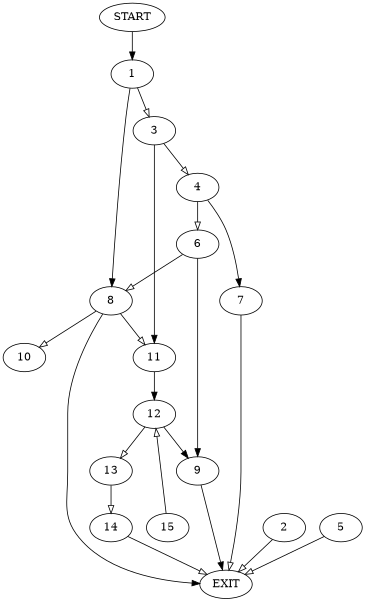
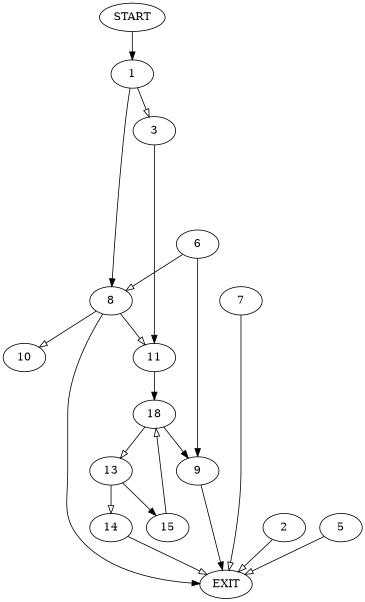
node "4": removed
node "12": label "12" -> "18"
edge "13" -> "15": added
